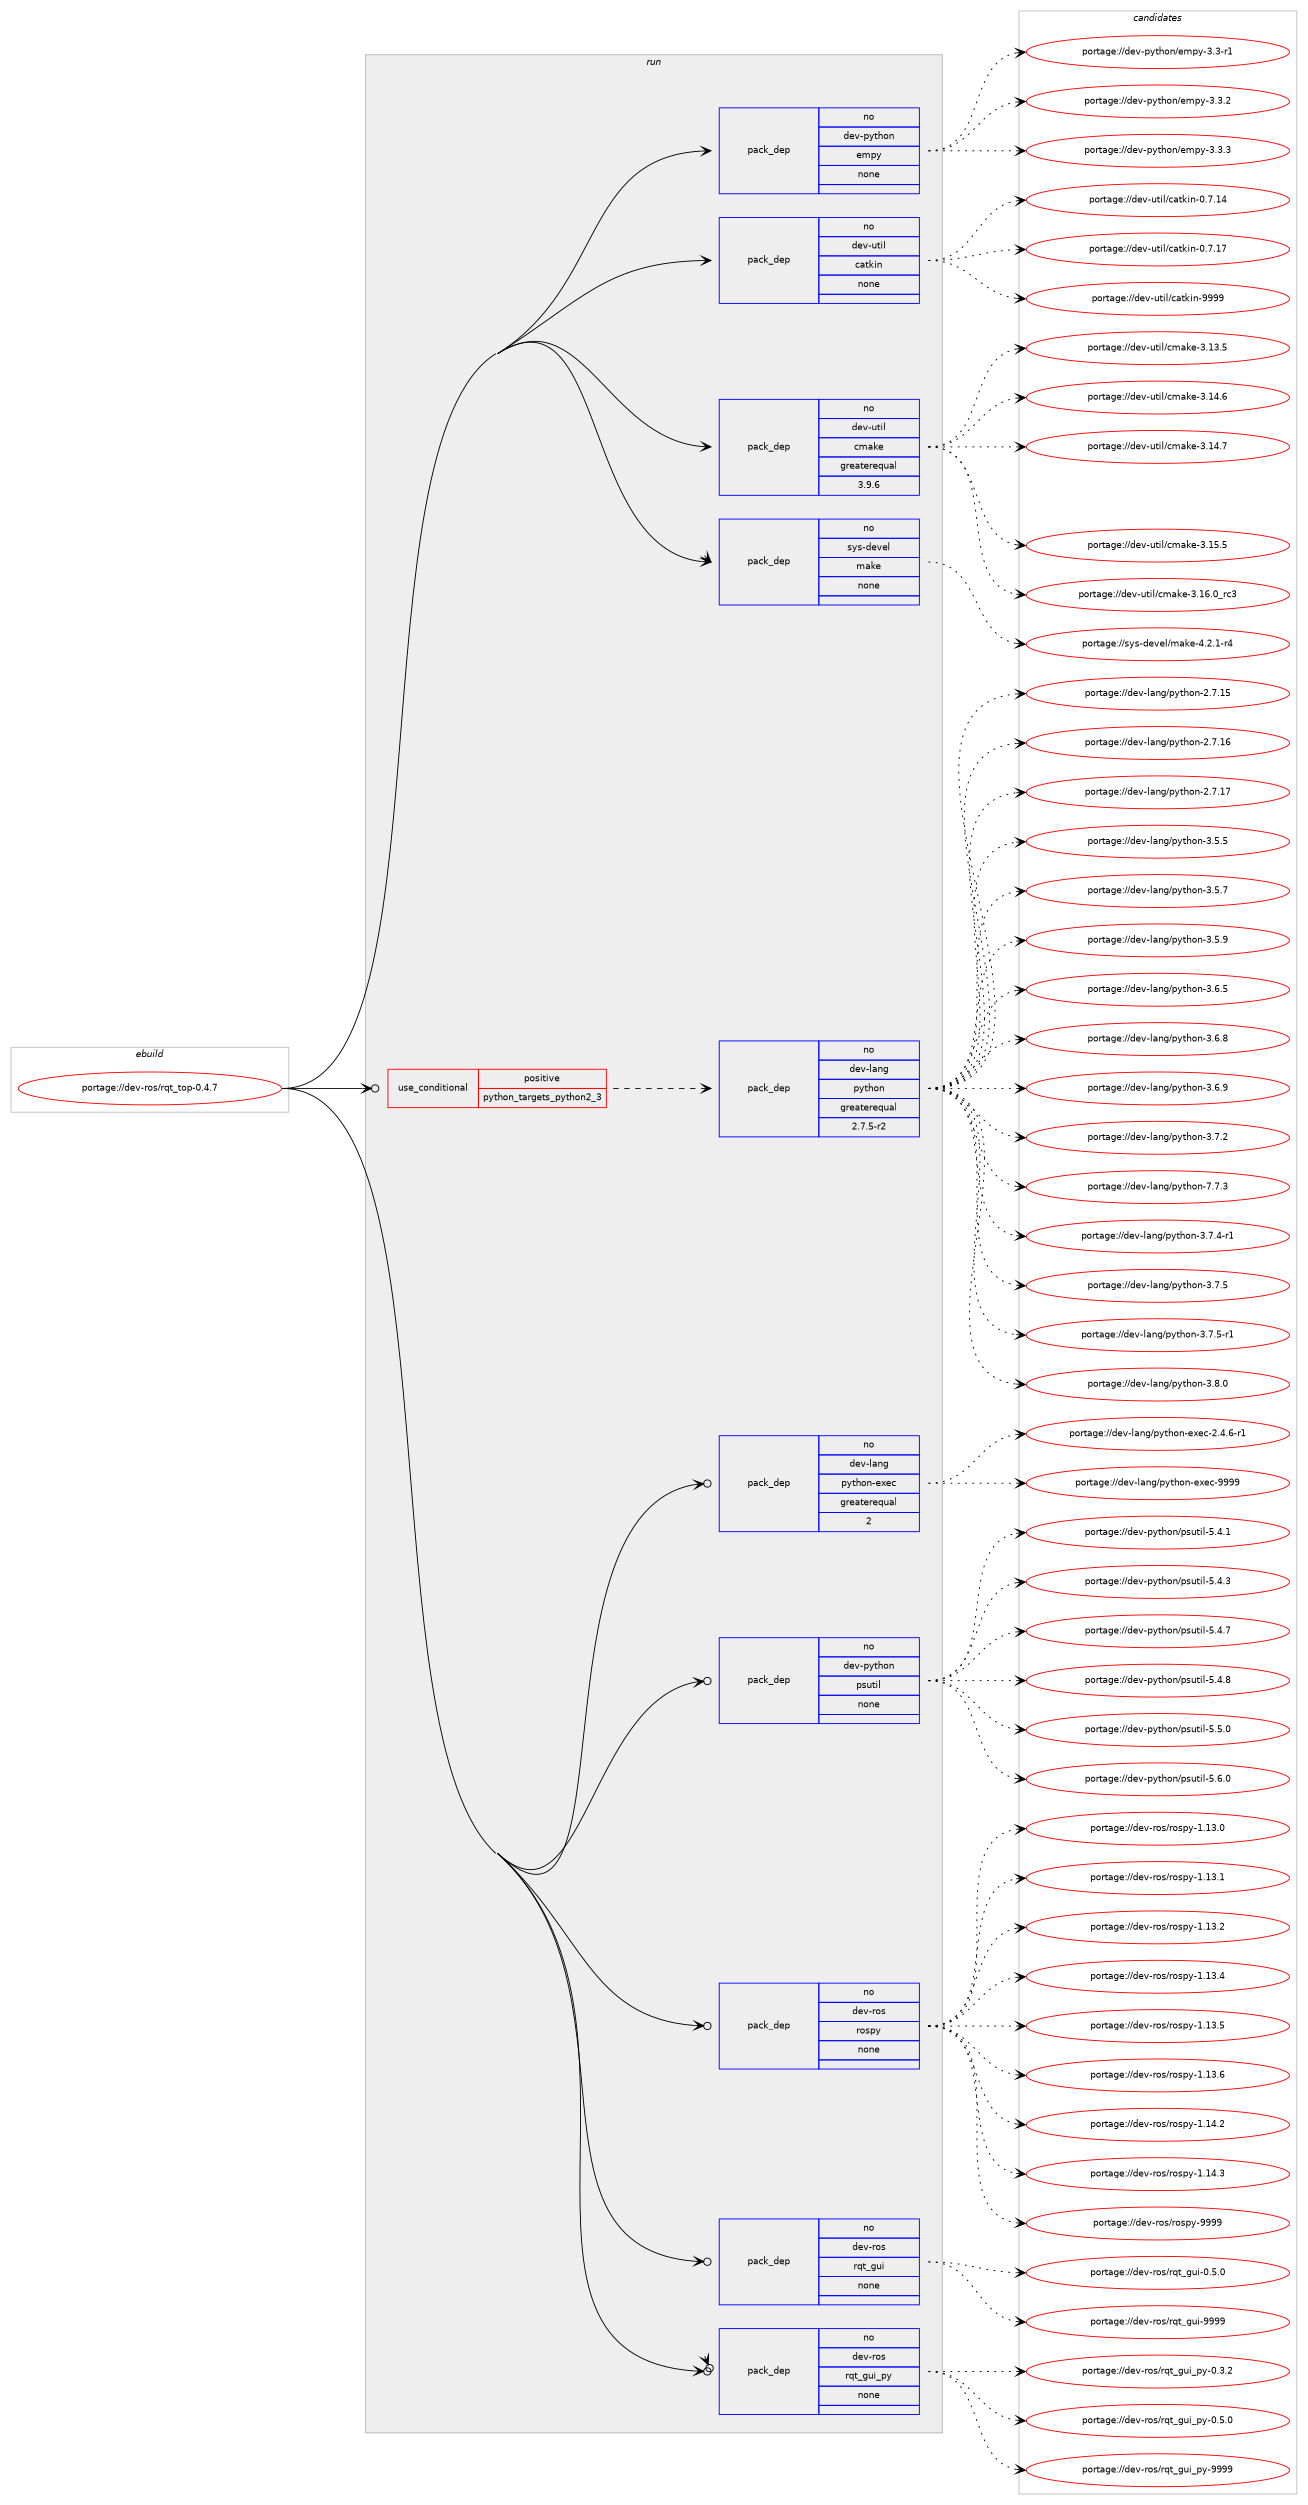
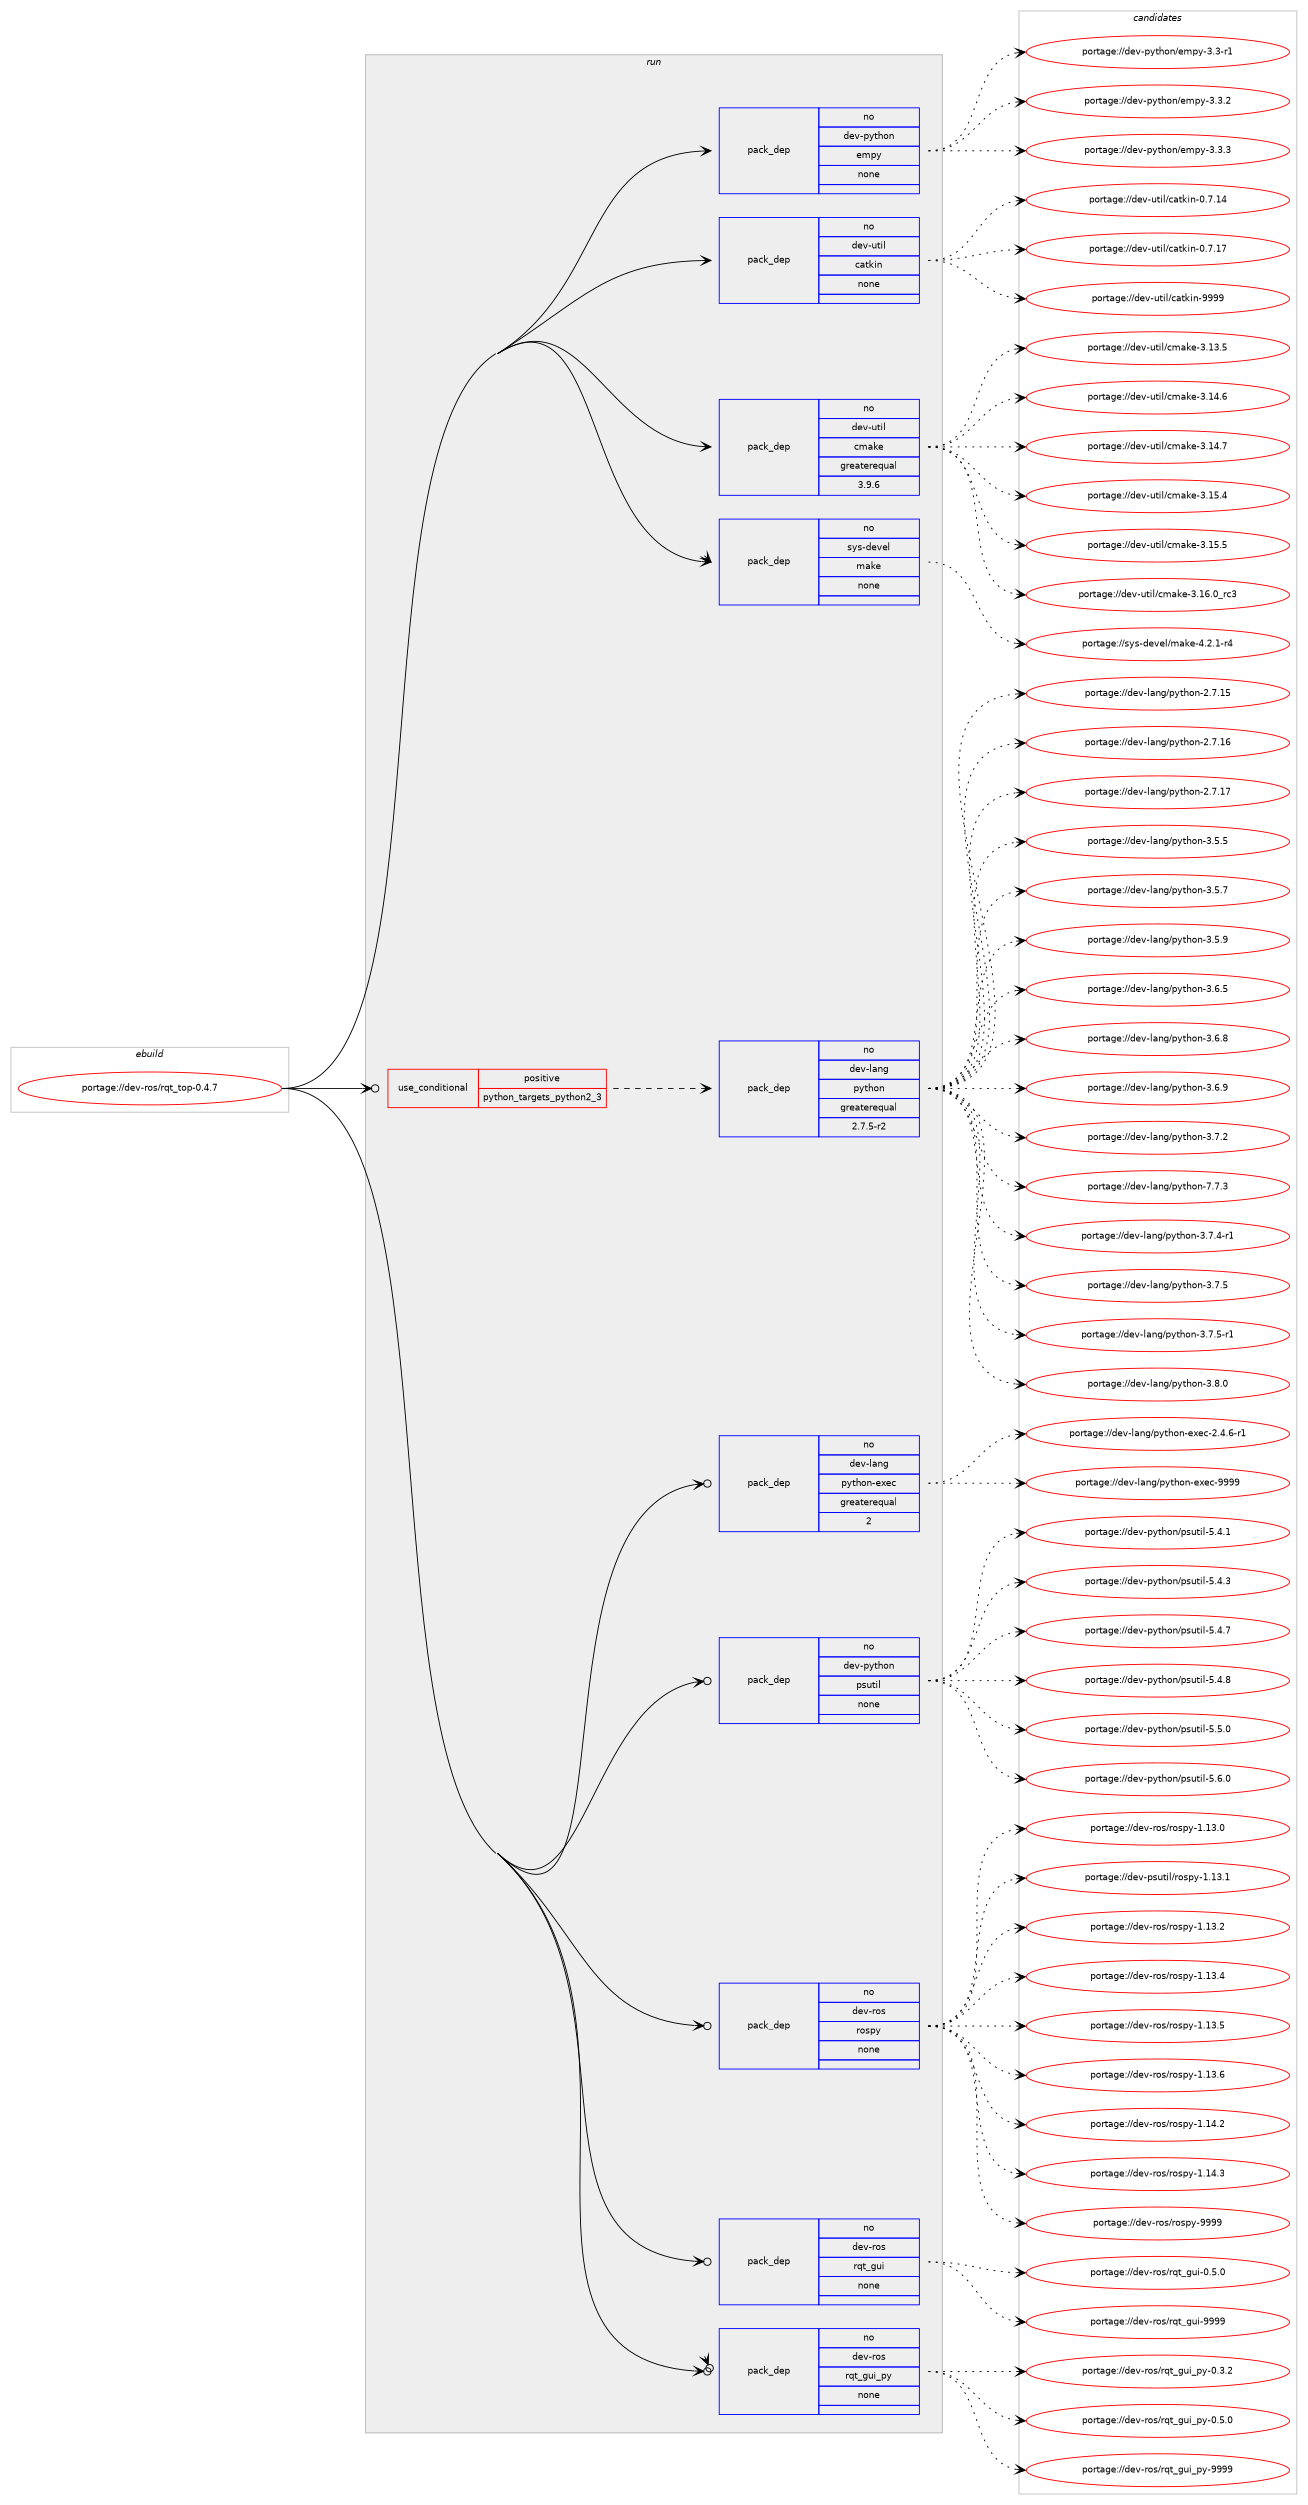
node "portage://dev-util/cmake-3.15.4": added
node "portage://dev-ros/rospy-1.13.1": label "portage://dev-ros/rospy-1.13.1" -> "portage://dev-psutil/rospy-1.13.1"
